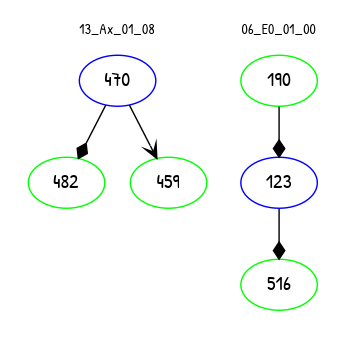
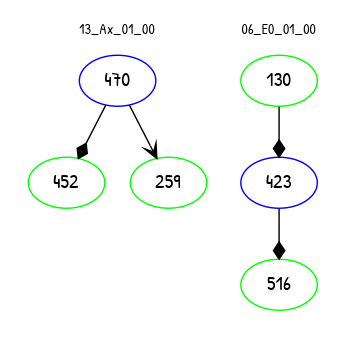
cluster "13_Ax_01_08": label "13_Ax_01_08" -> "13_Ax_01_00"
node "190": label "190" -> "130"
node "482": label "482" -> "452"
node "459": label "459" -> "259"
node "123": label "123" -> "423"
